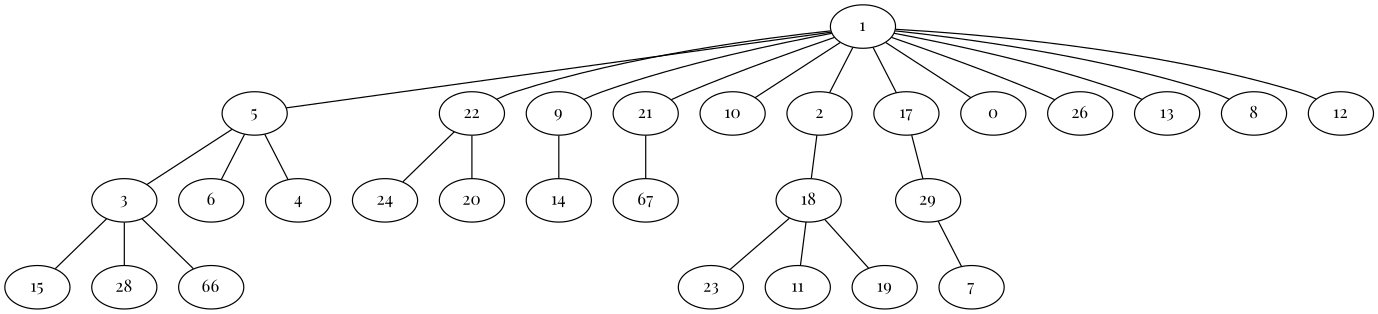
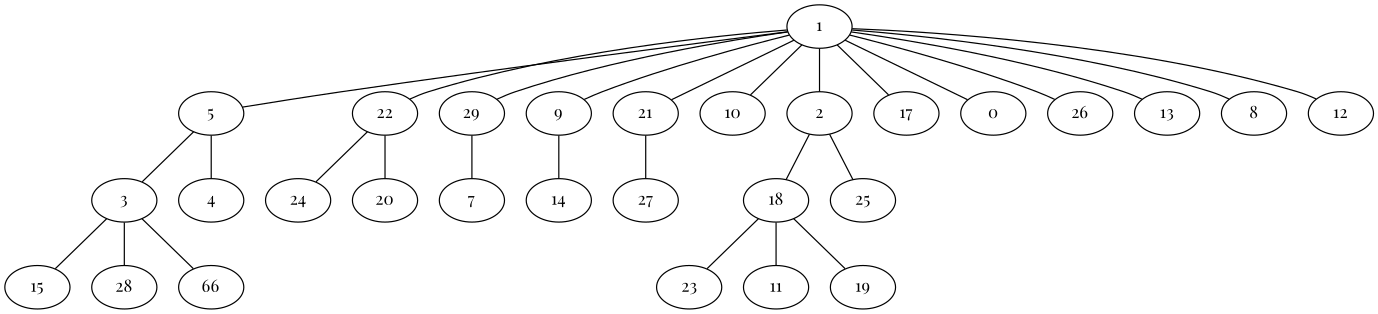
edge "17" -- "29": now "1" -- "29"
node "6": removed
node "67": label "67" -> "27"
node "25": added
